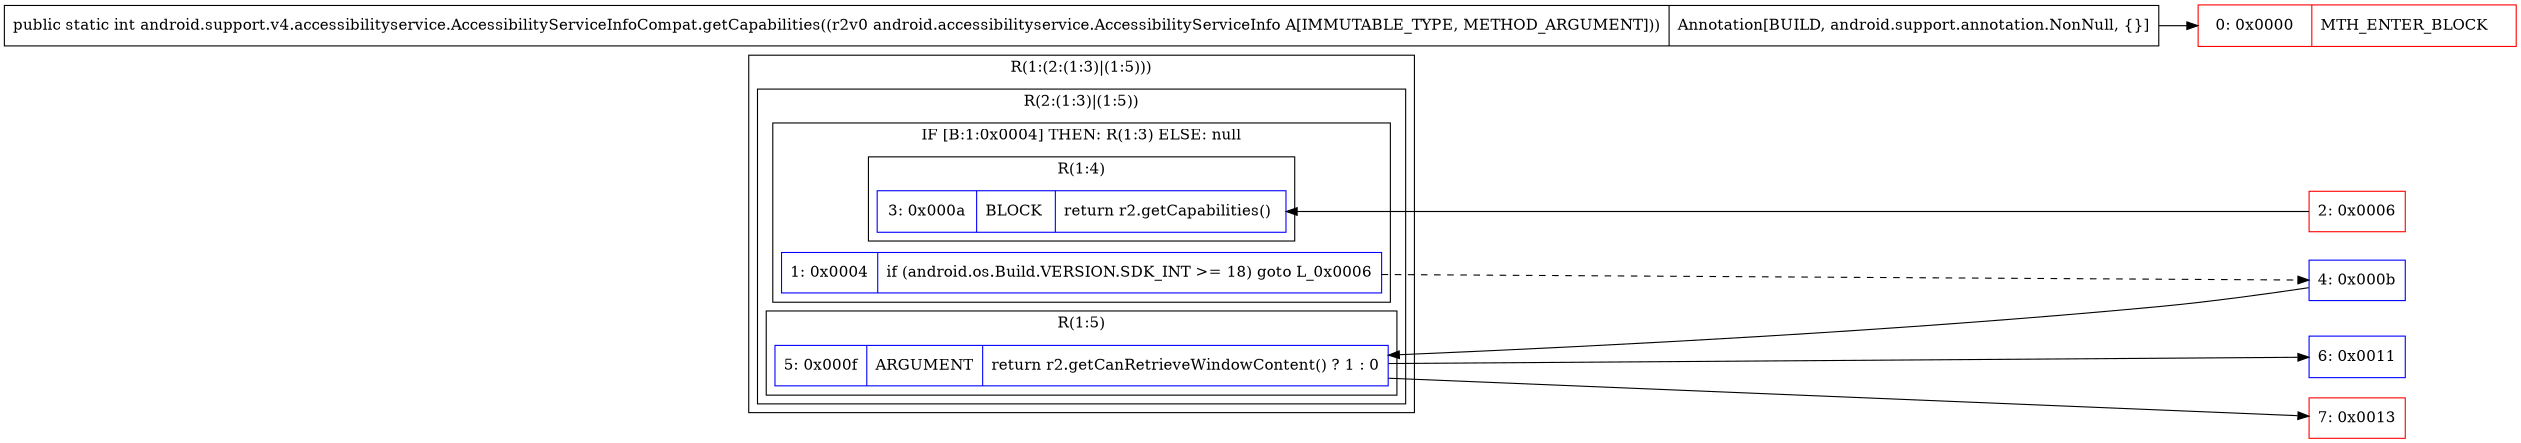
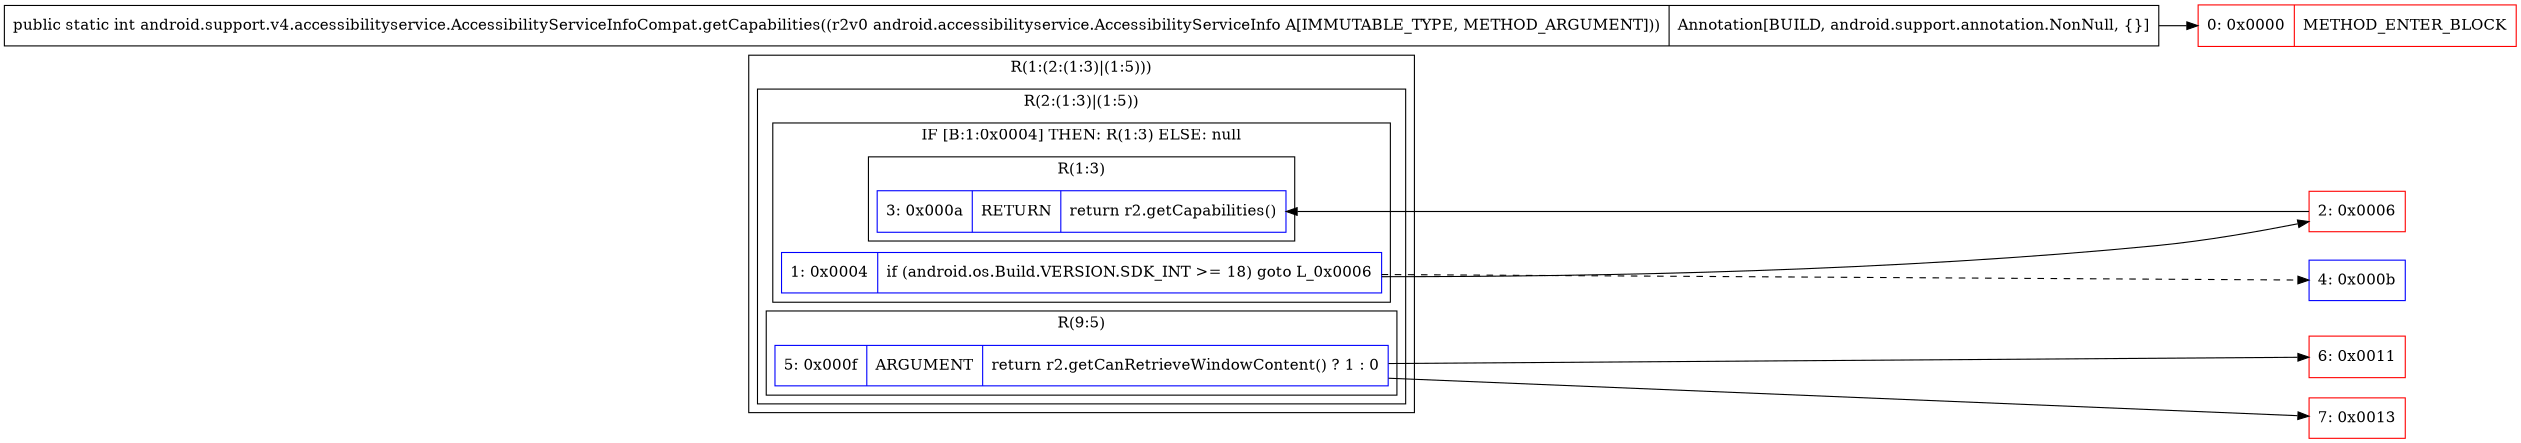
node "0: 0x0000": text "MTH_ENTER_BLOCK" -> "METHOD_ENTER_BLOCK"
cluster "R(1:4)": label "R(1:4)" -> "R(1:3)"
node "3: 0x000a": text "BLOCK" -> "RETURN"
edge "1: 0x0004" -> "2: 0x0006": added
cluster "R(1:5)": label "R(1:5)" -> "R(9:5)"
edge "4: 0x000b" -> "5: 0x000f": removed
node "6: 0x0011": color blue -> red
